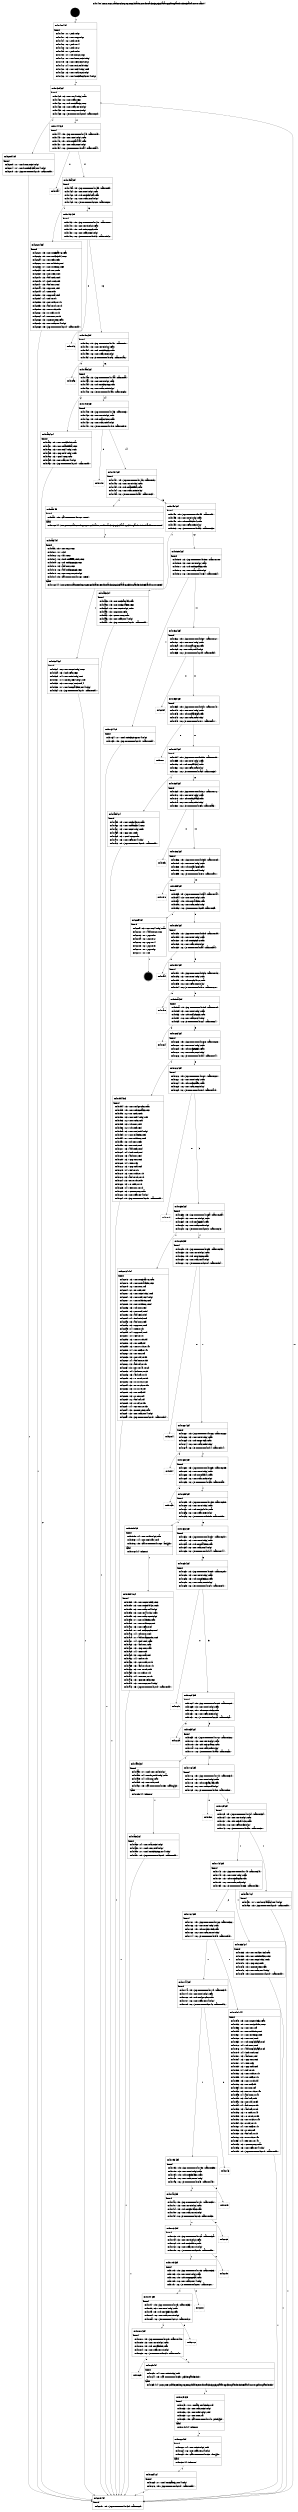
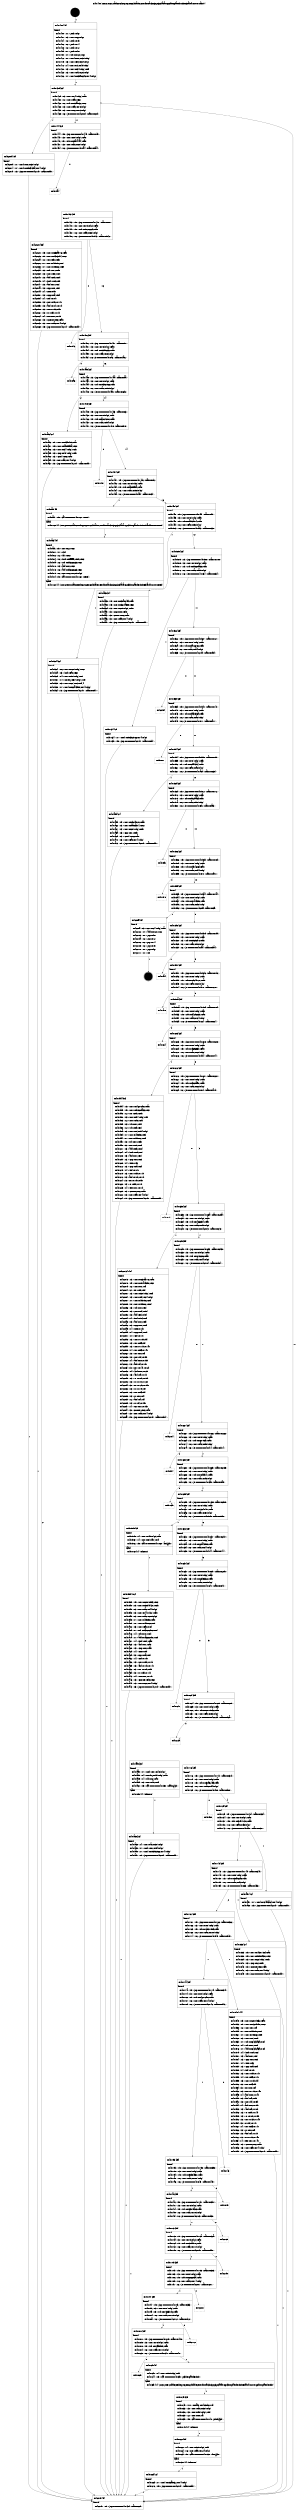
node "0x40145a [25]": removed
node "0x4016fd [25]": removed
